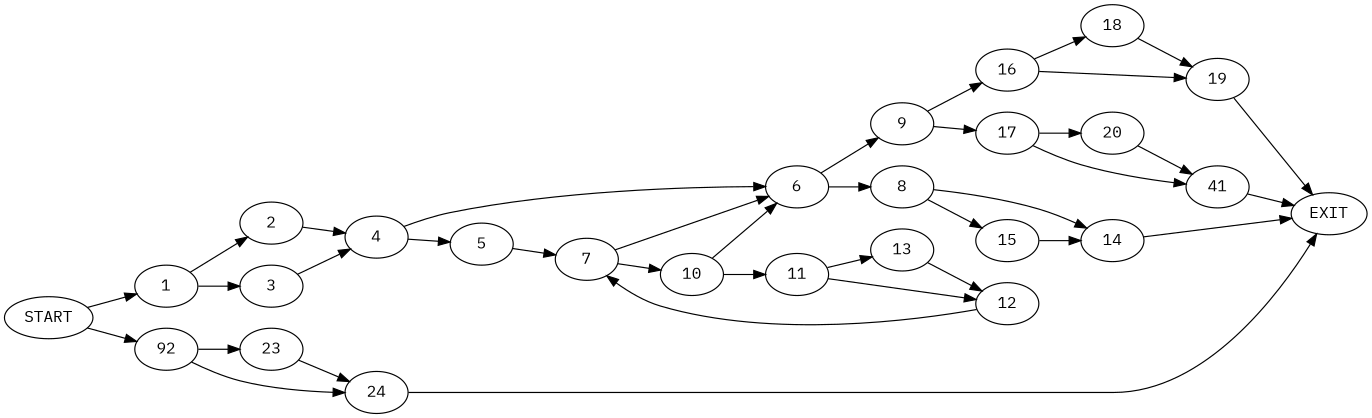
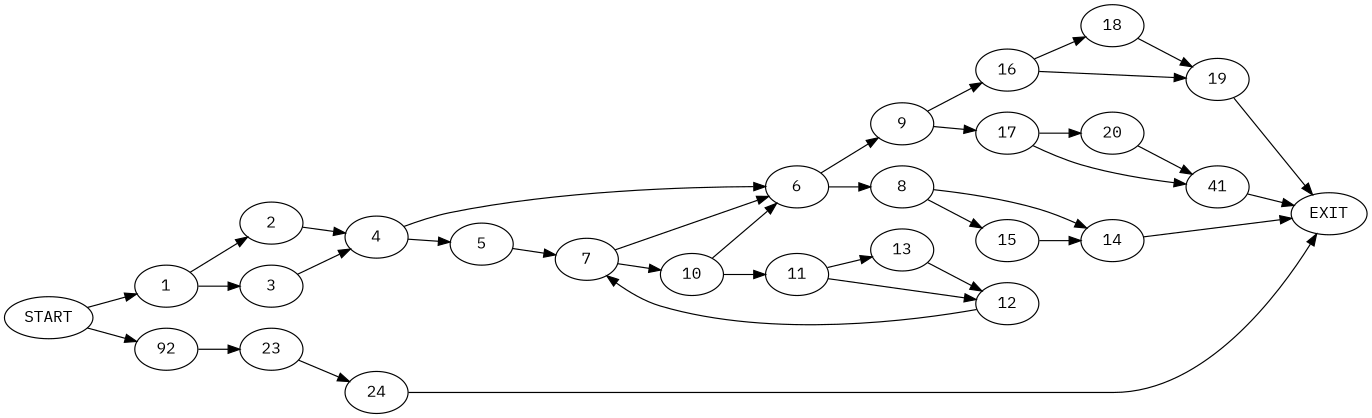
edge "92" -> "24": removed
